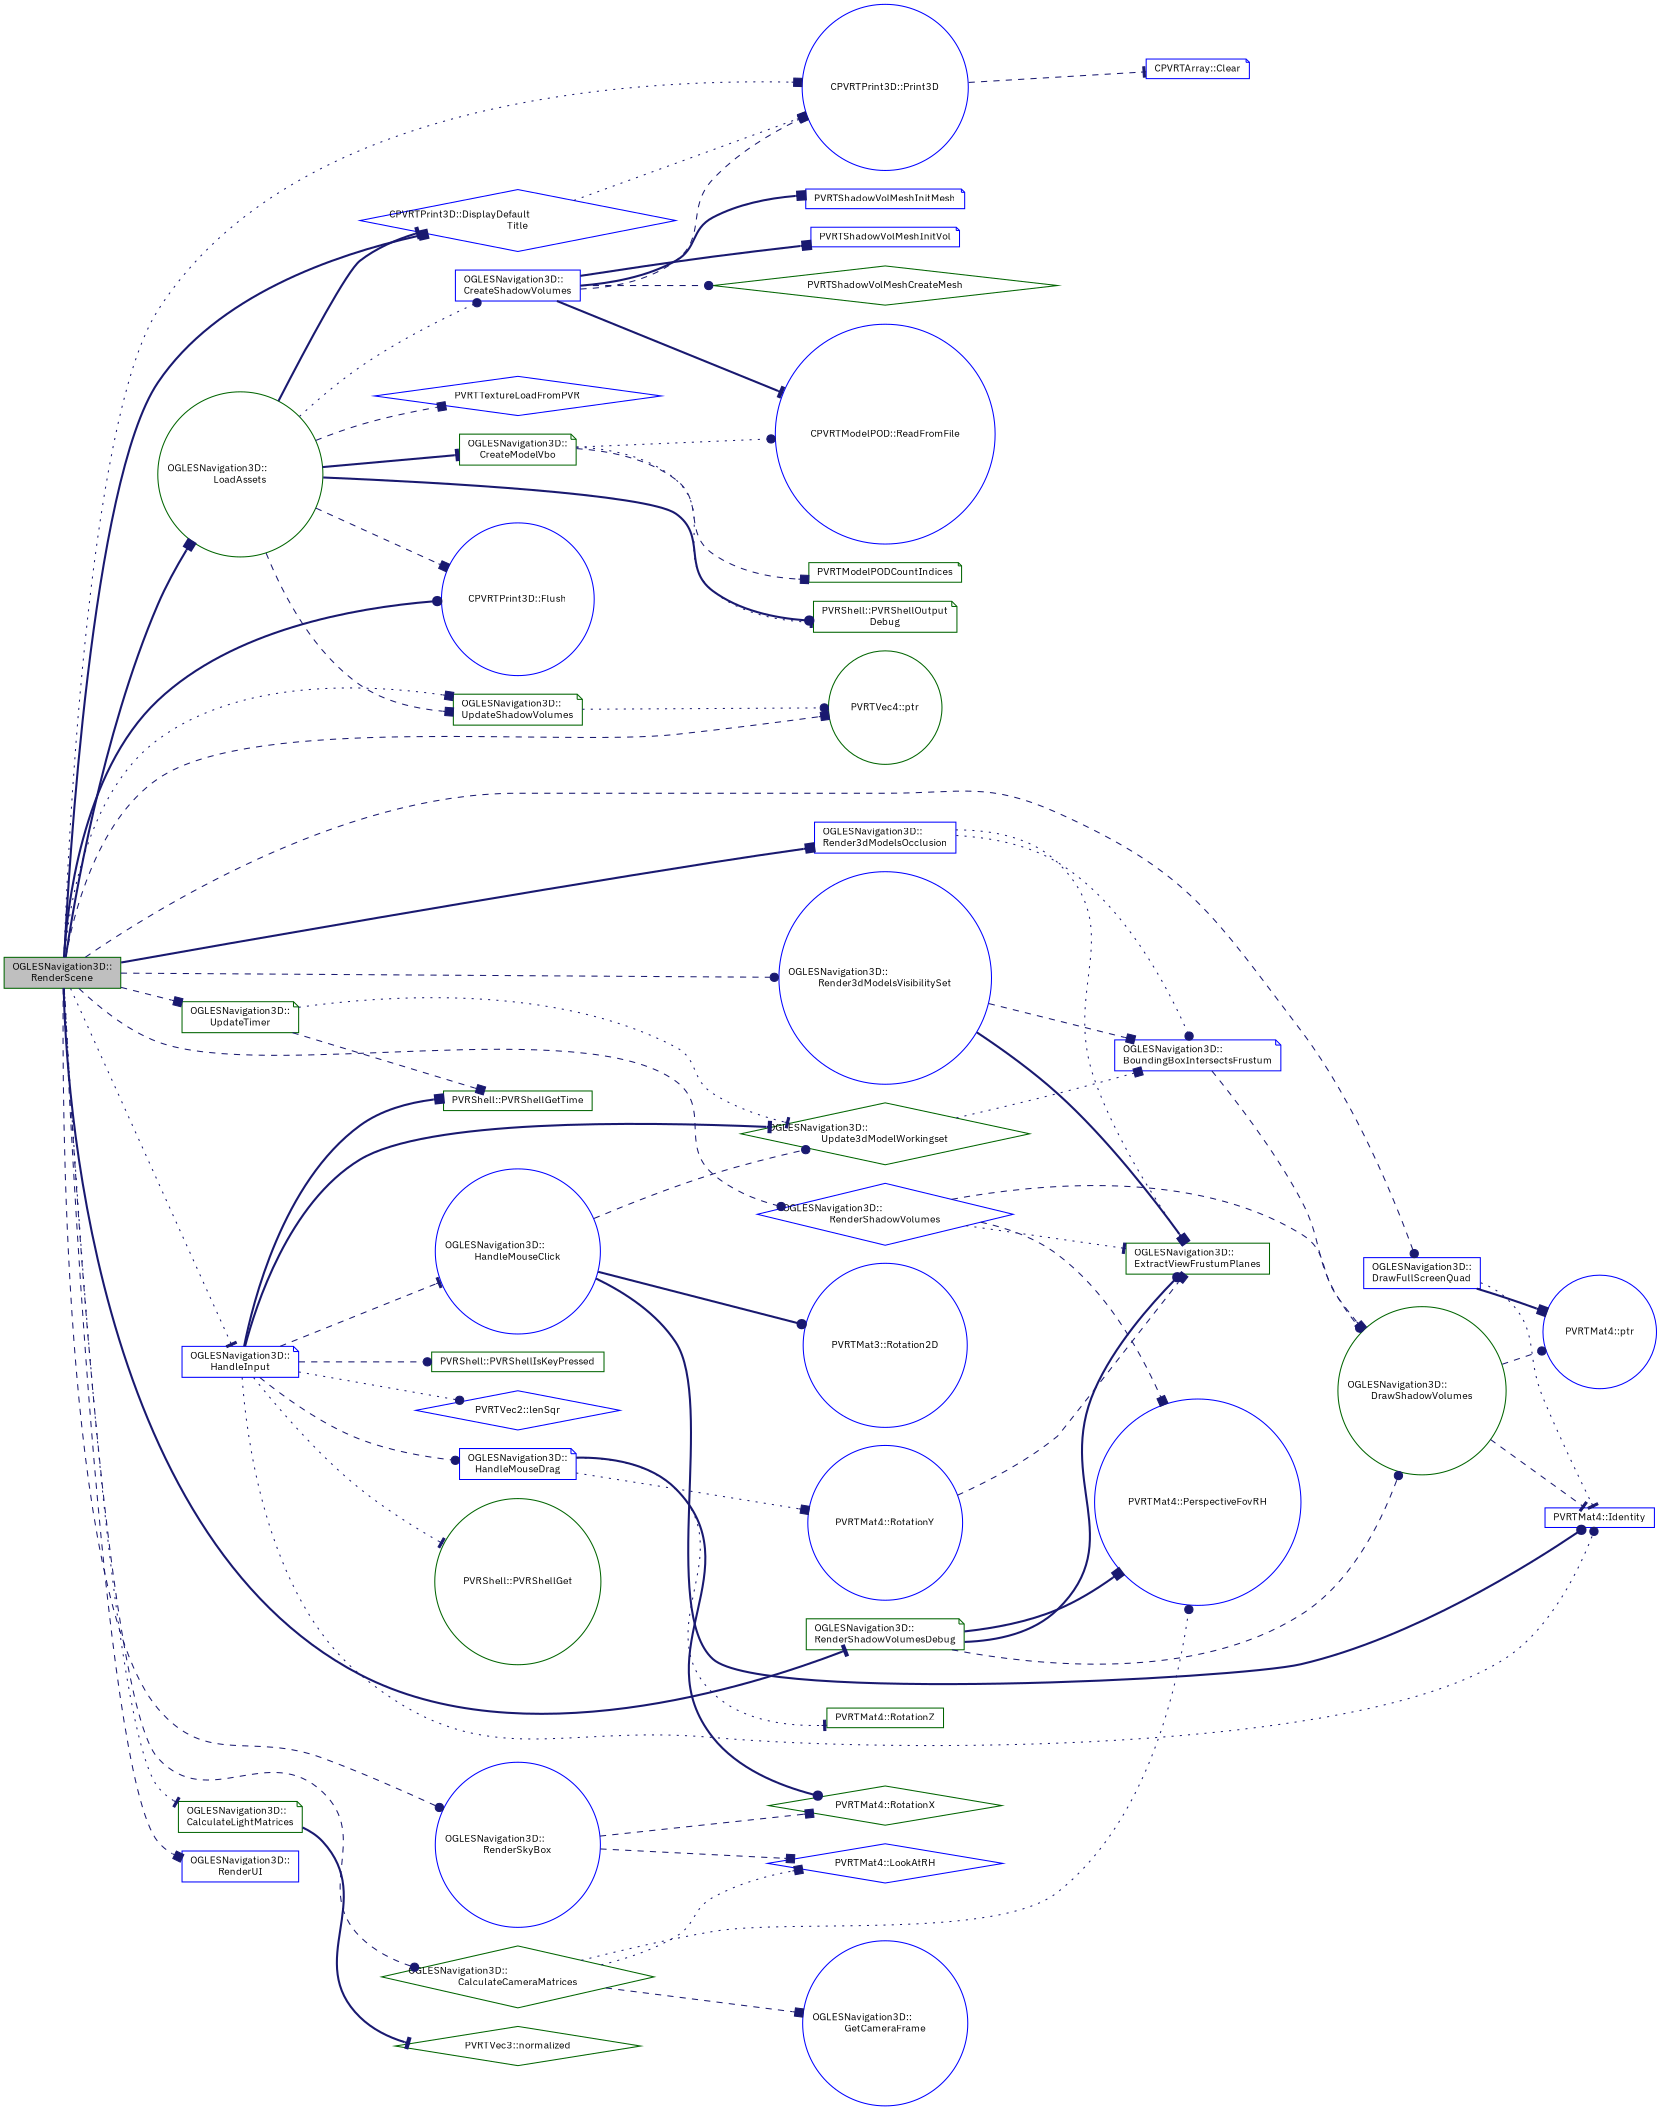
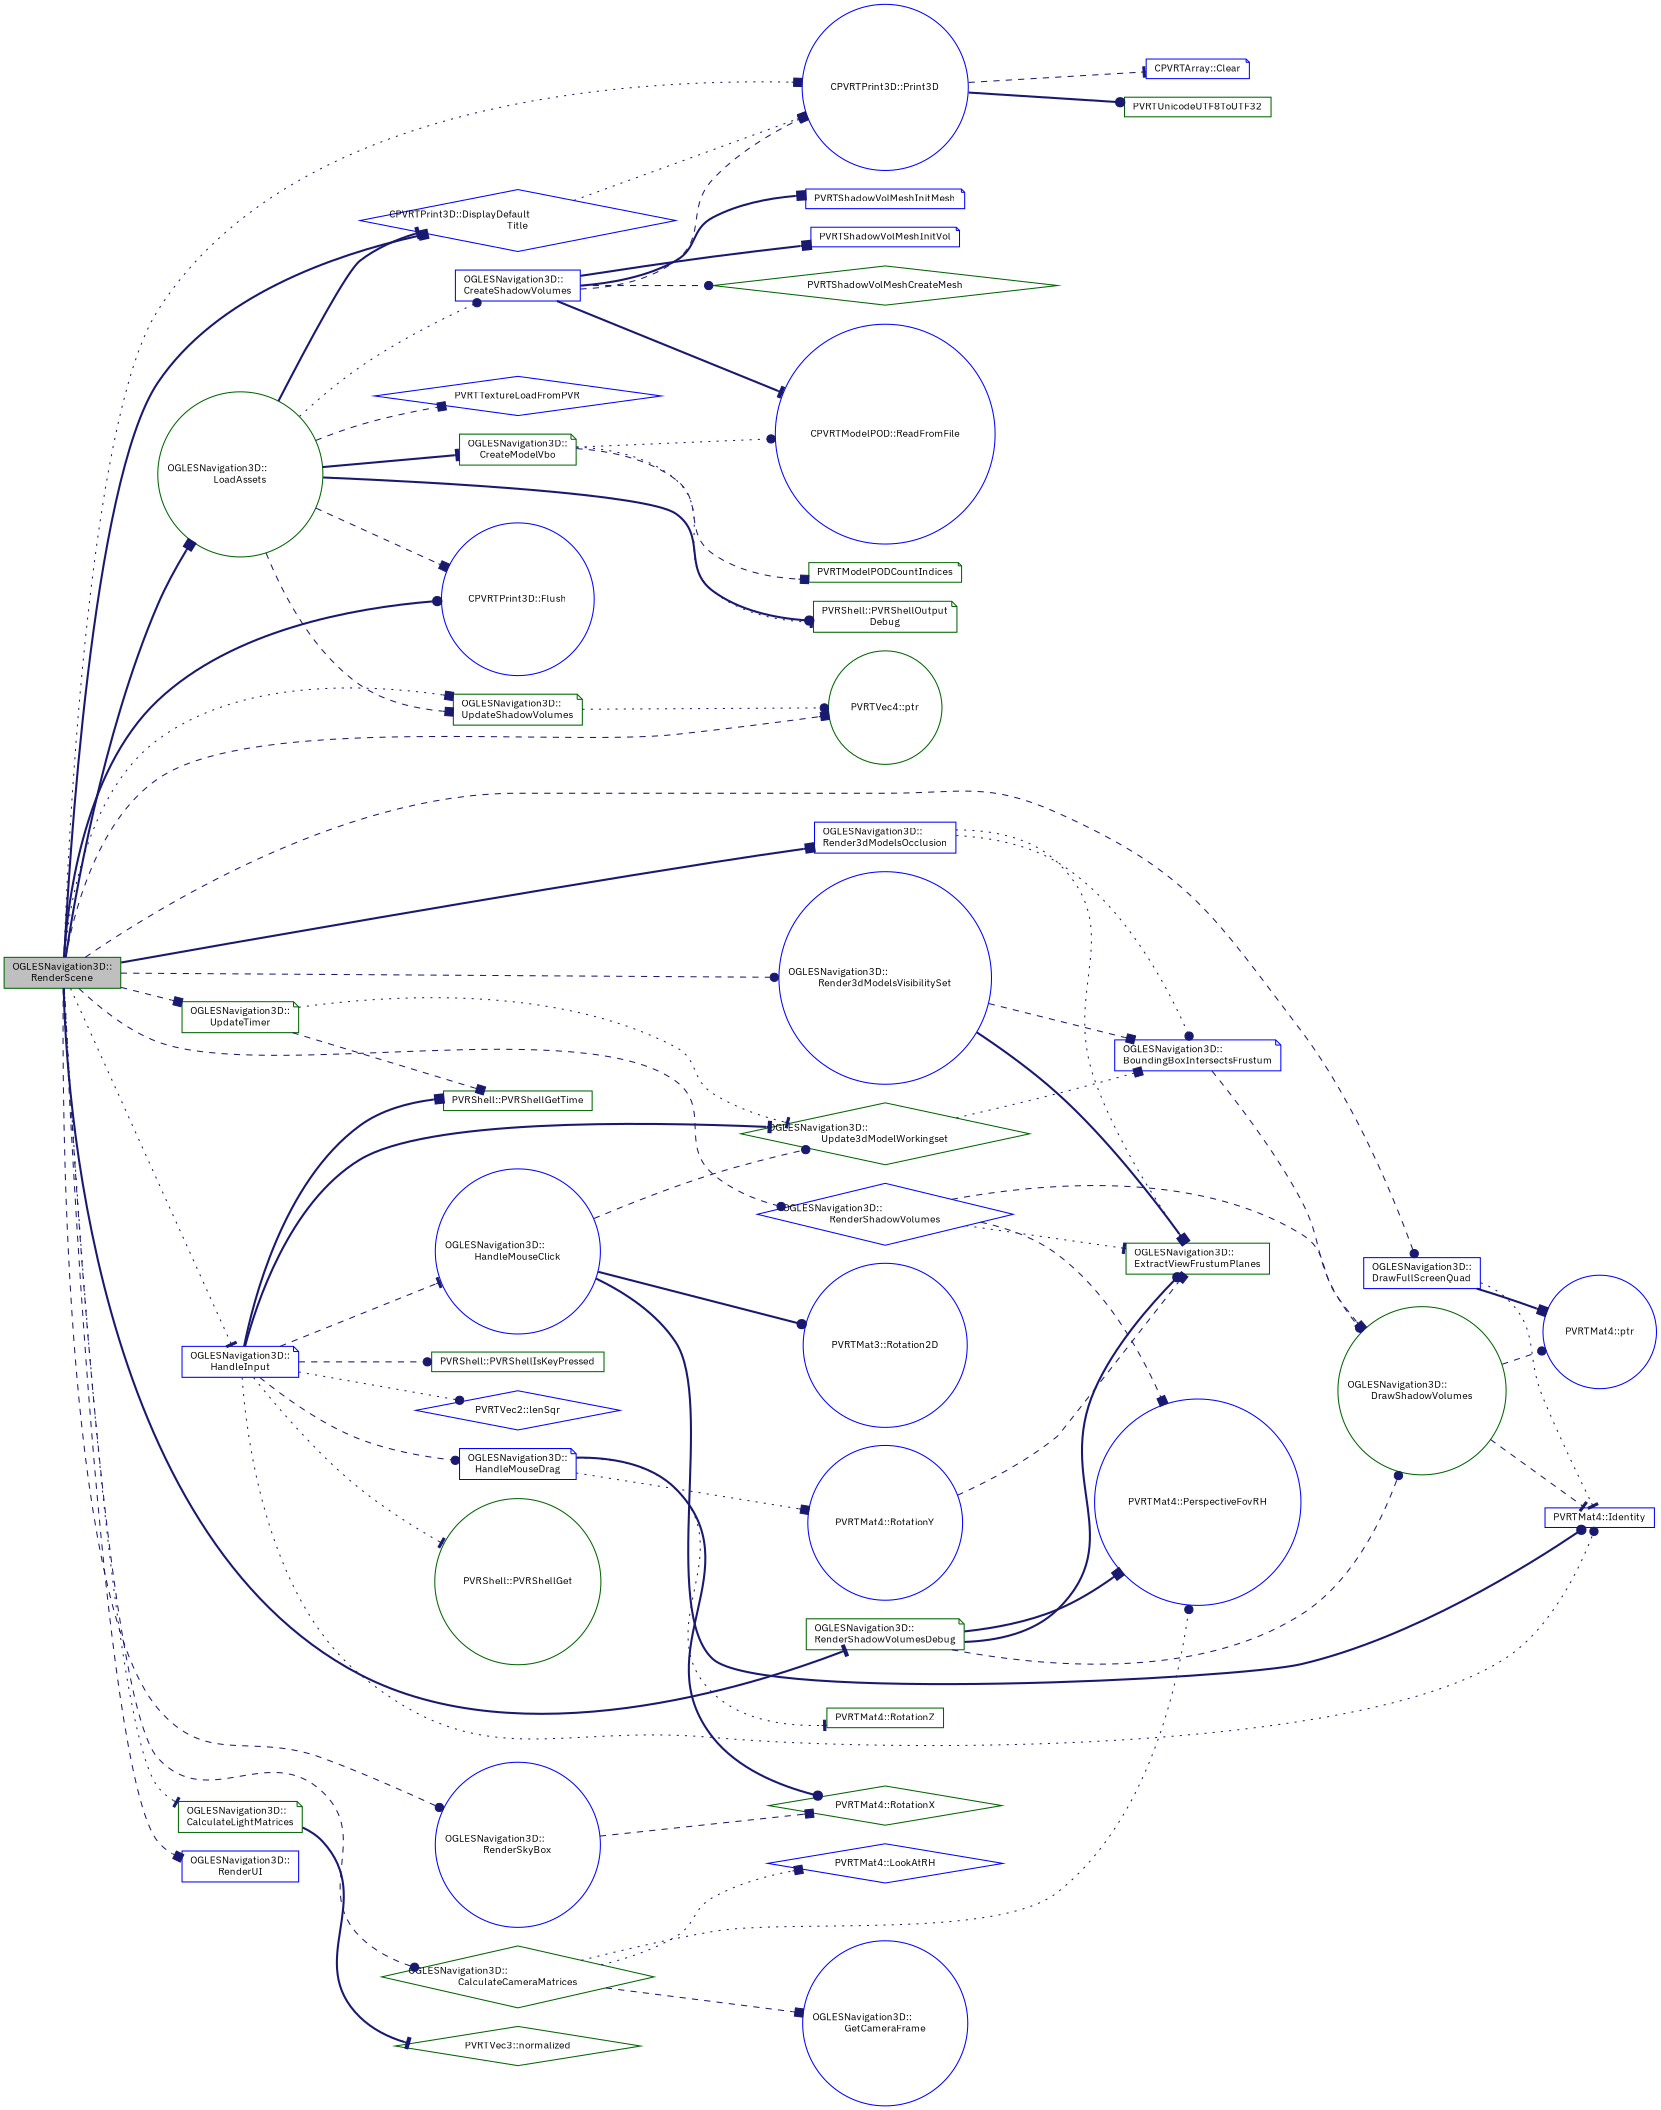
node "PVRTUnicodeUTF8ToUTF32": added
edge "OGLESNavigation3D:: RenderSkyBox" -> "PVRTMat4::LookAtRH": removed
